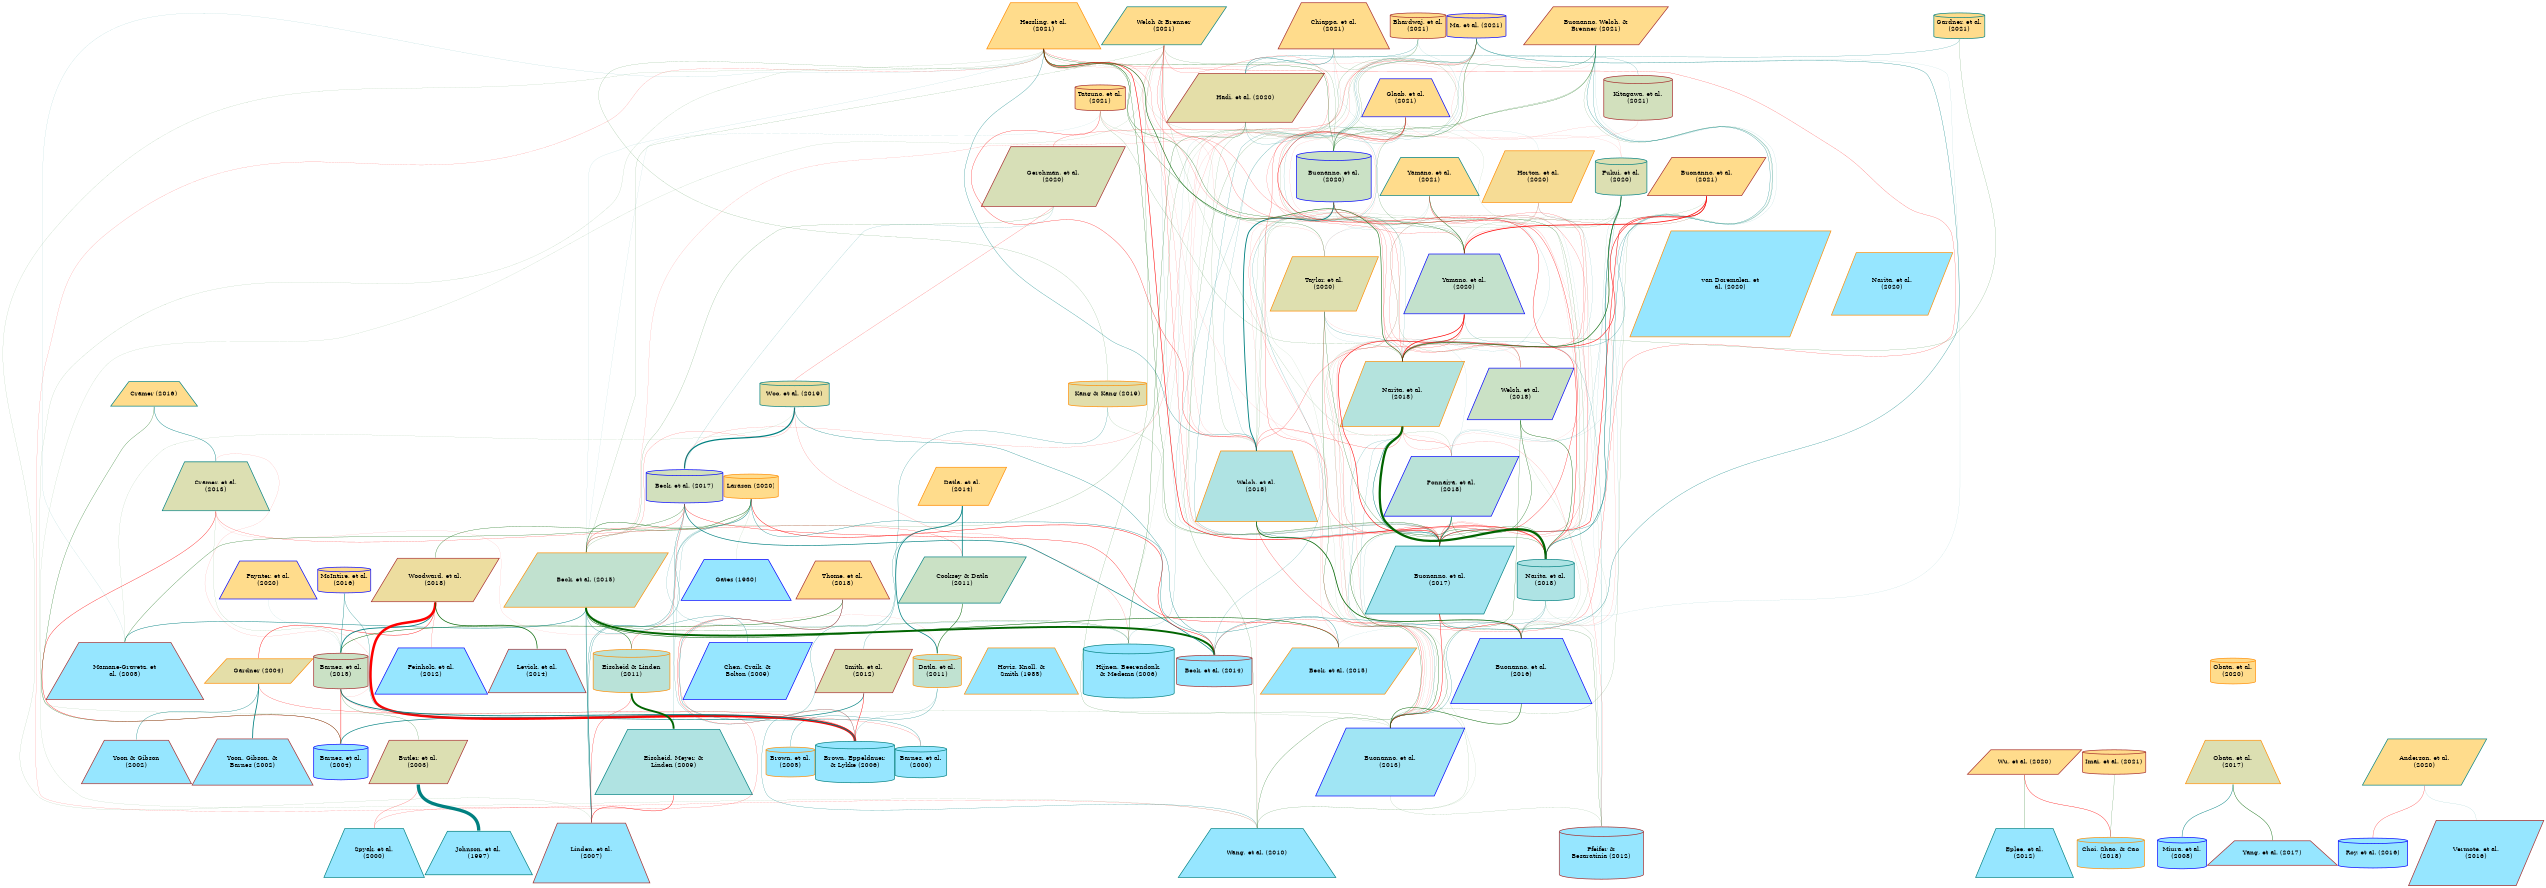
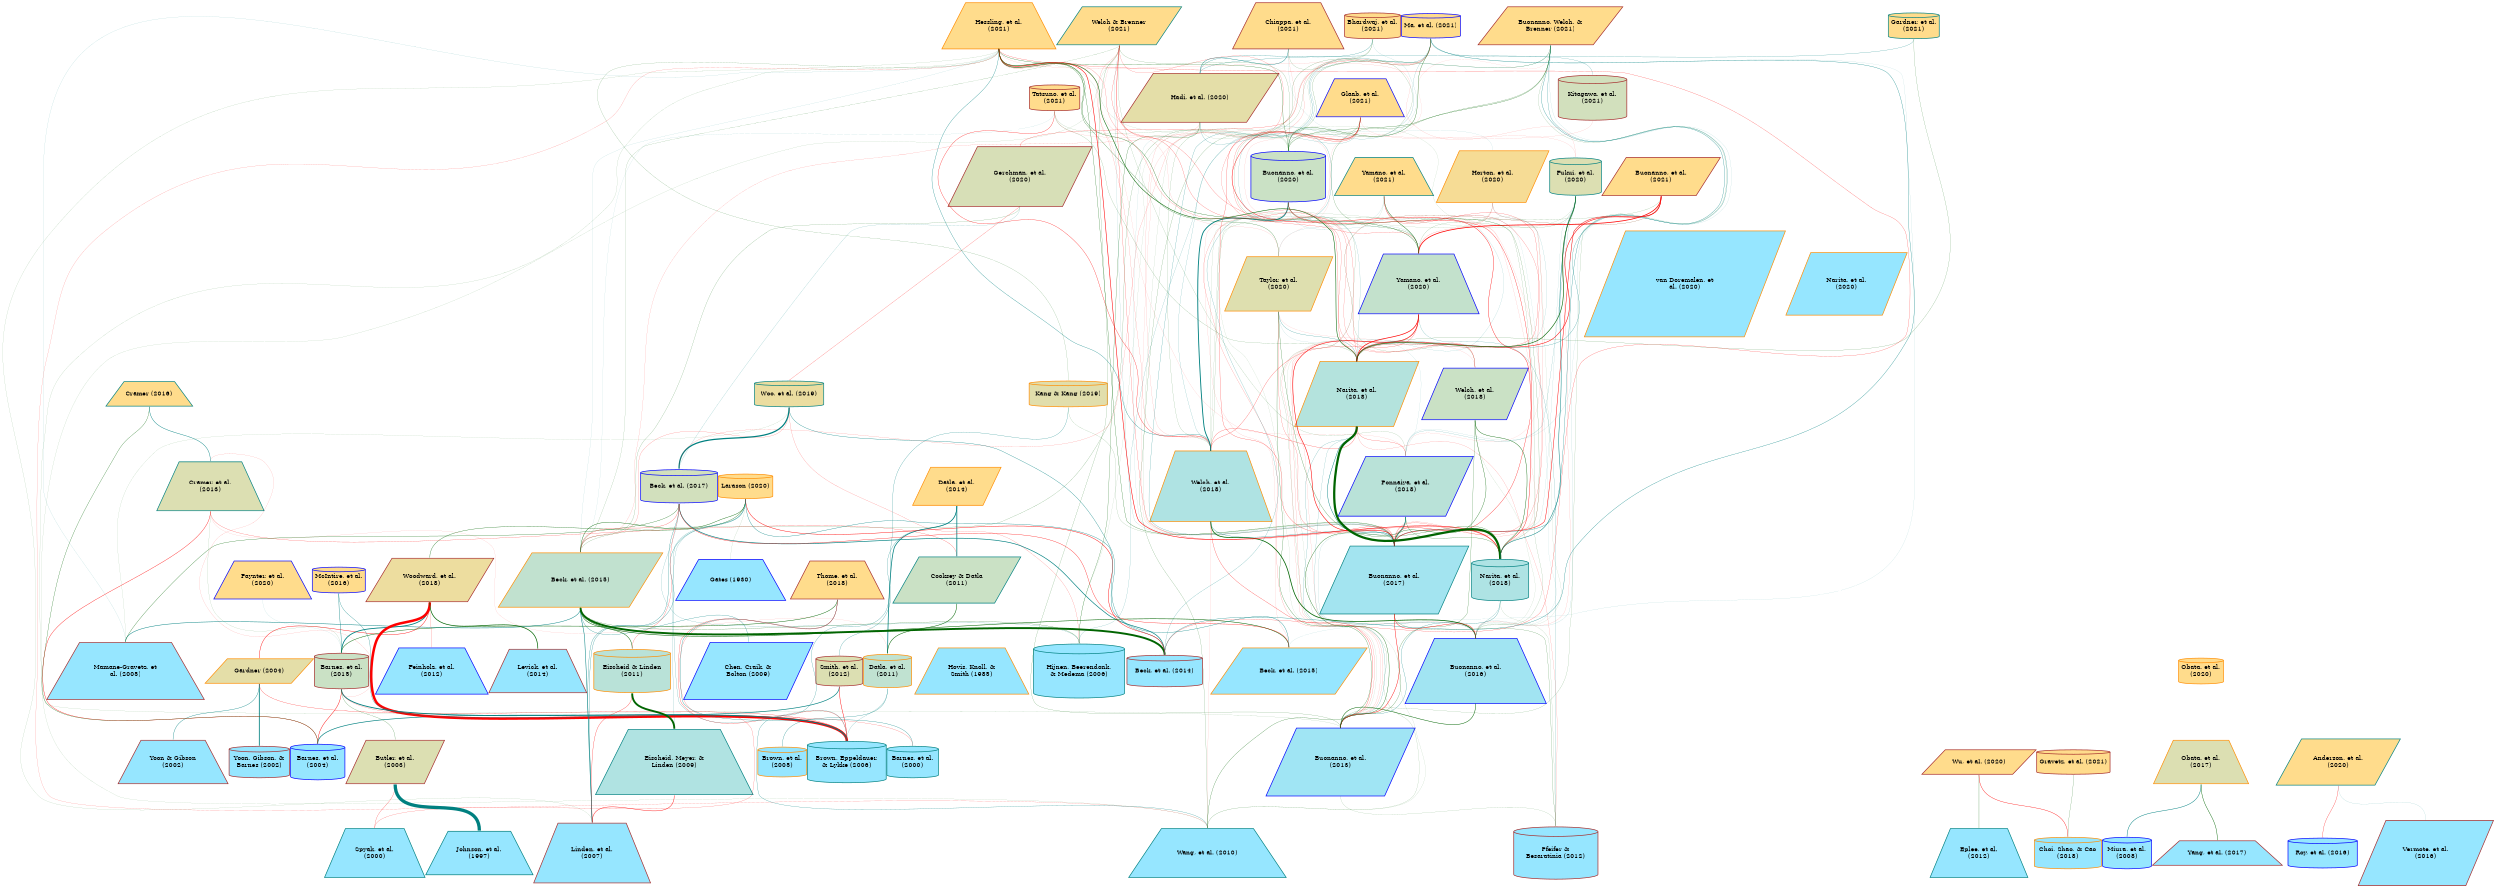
node "Smith, et al. (2012)": shape parallelogram -> cylinder
node "Yoon, Gibson, & Barnes (2002)": shape trapezium -> cylinder
node "Imai, et al. (2021)": label "Imai, et al. (2021)" -> "Gravetz, et al. (2021)"
